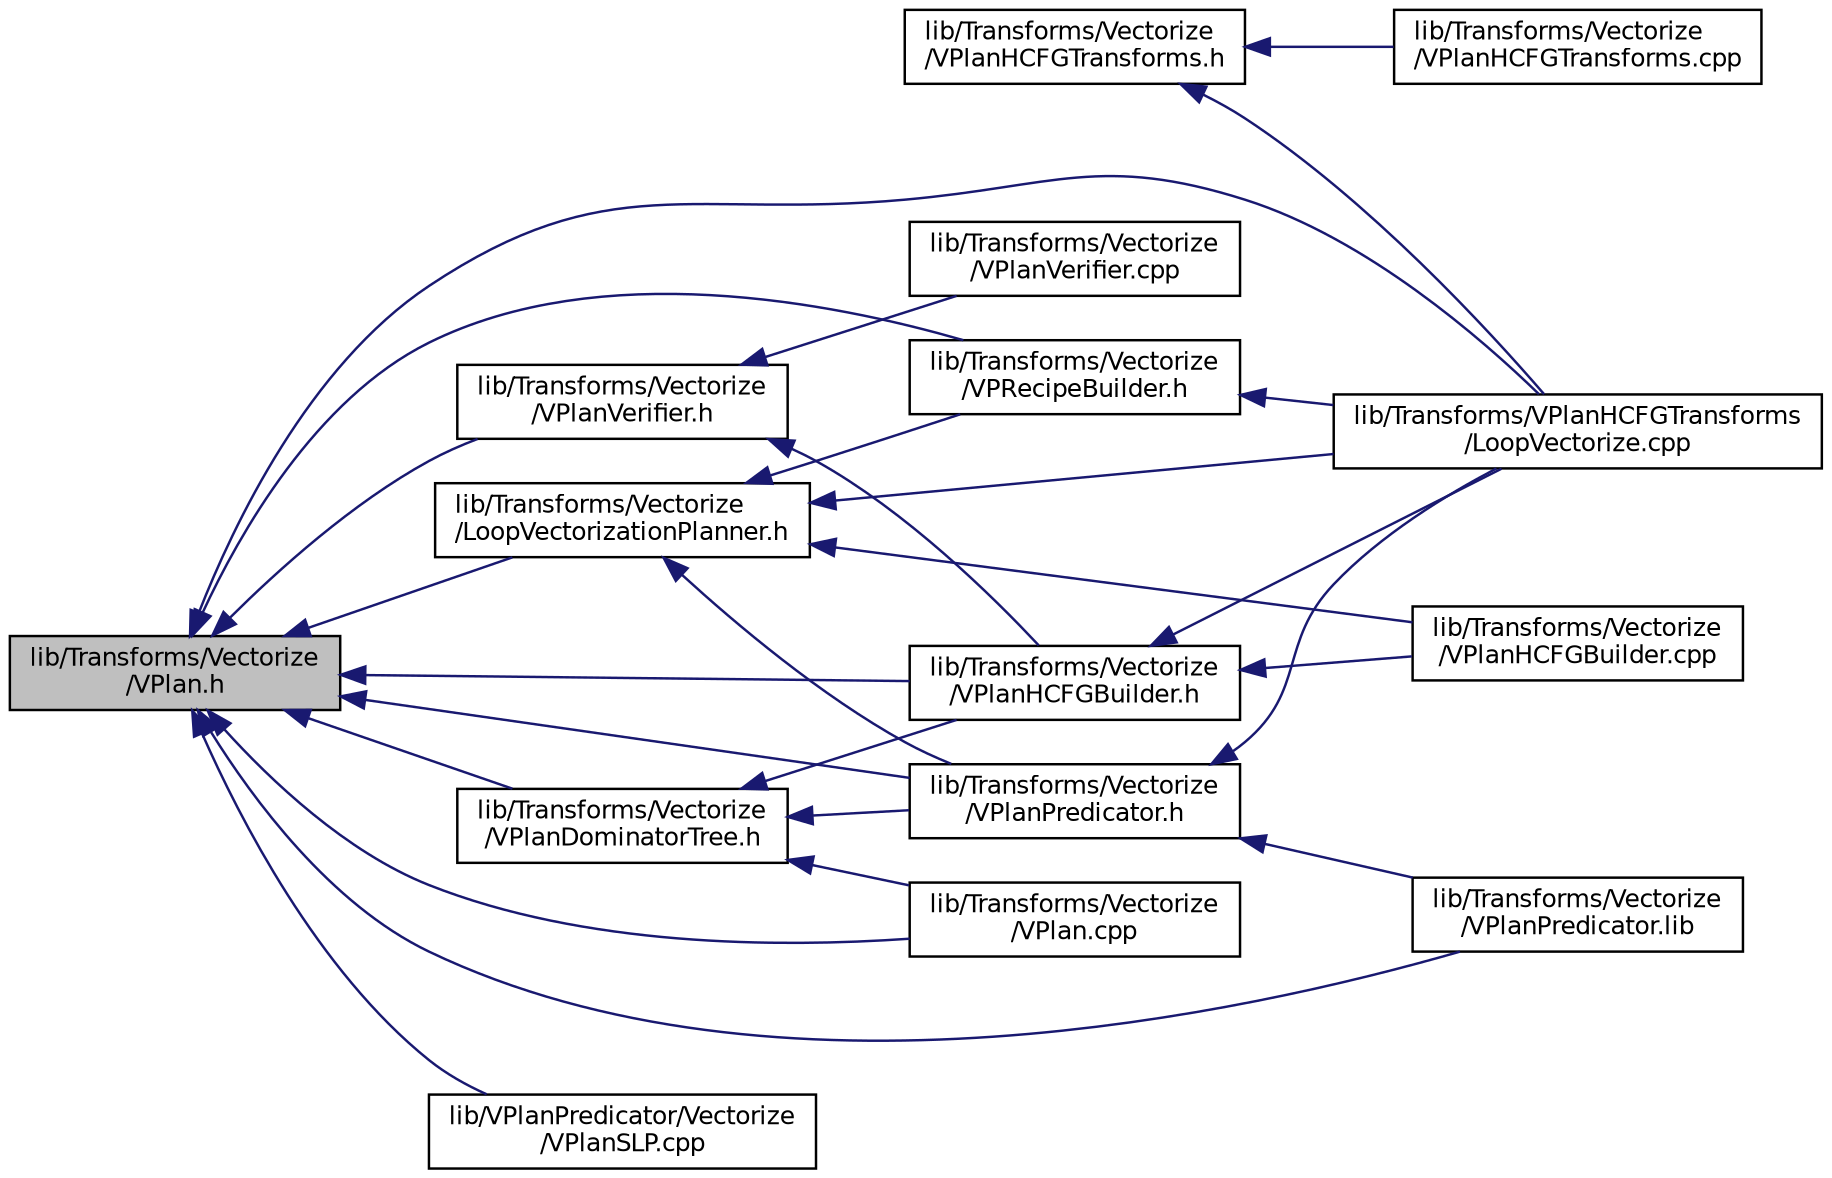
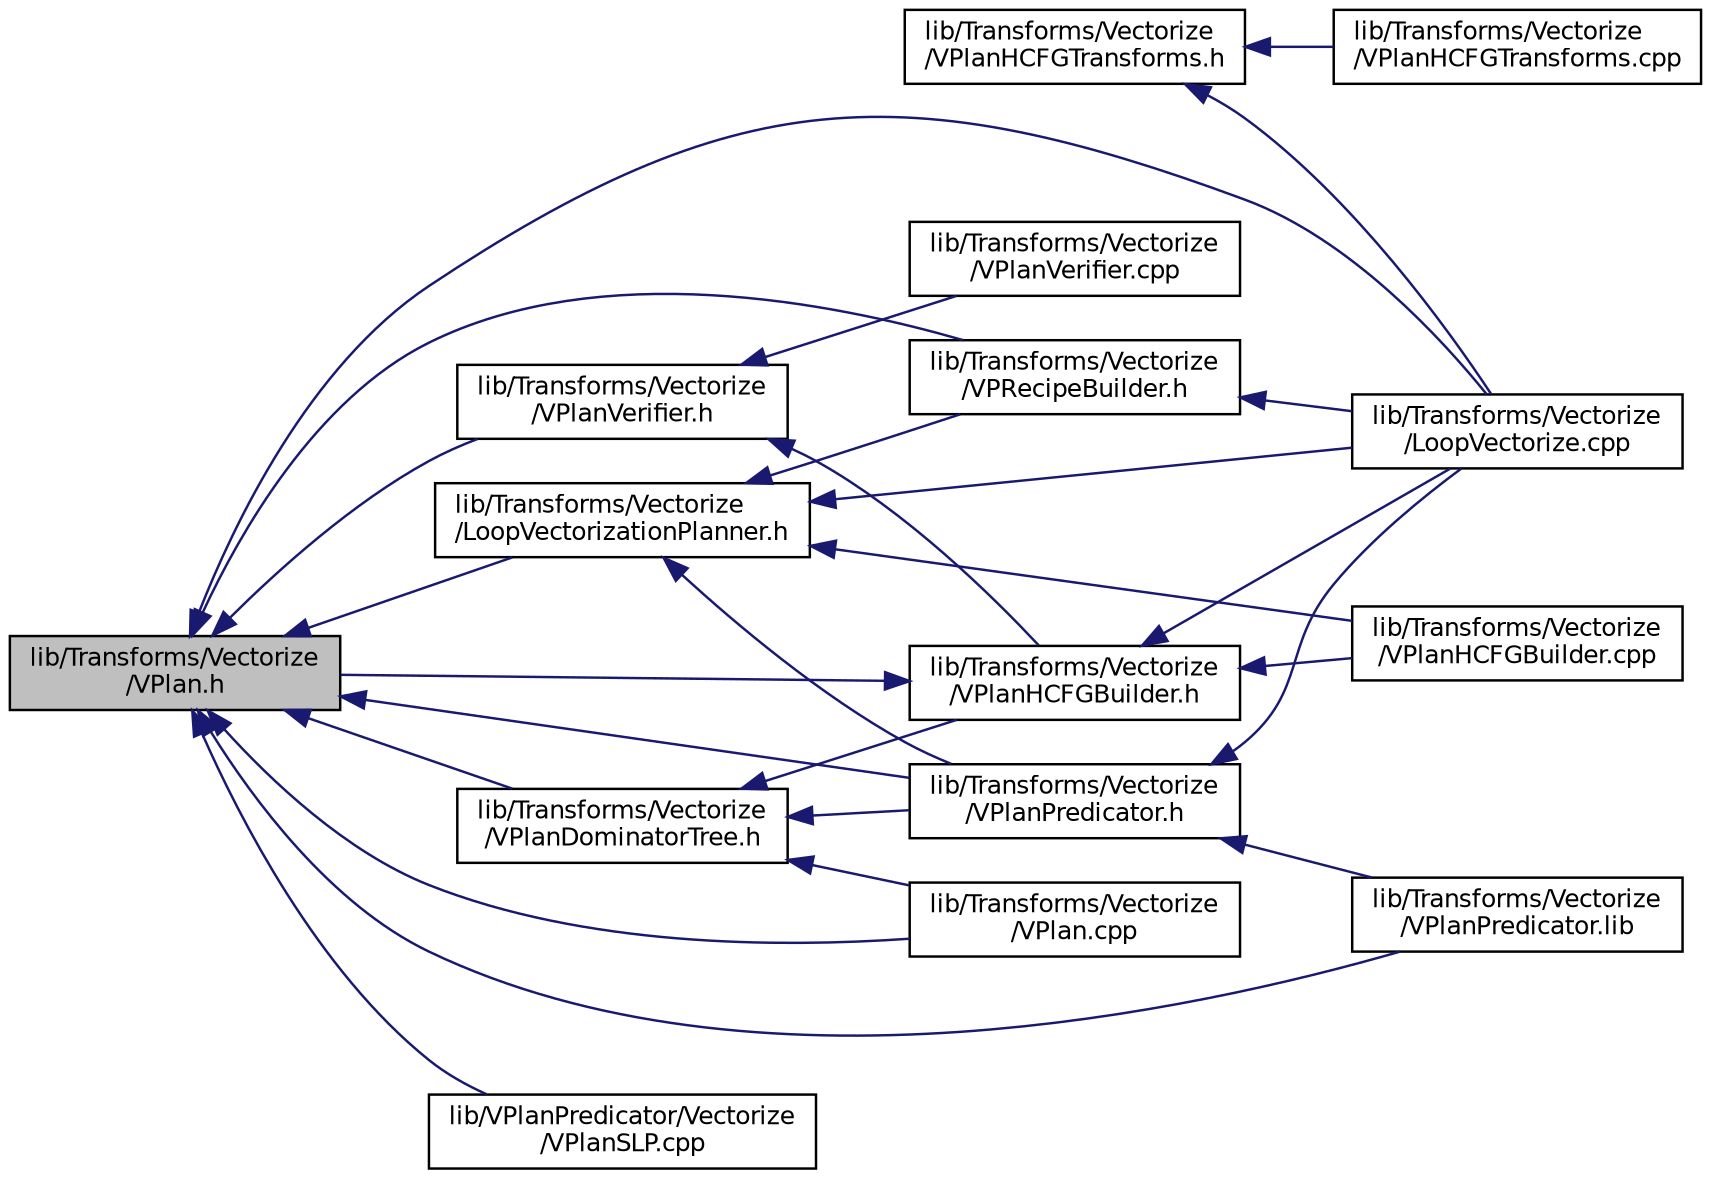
node "lib/Transforms/VPlanHCFGTransforms /LoopVectorize.cpp": label "lib/Transforms/VPlanHCFGTransforms /LoopVectorize.cpp" -> "lib/Transforms/Vectorize /LoopVectorize.cpp"
edge "lib/Transforms/Vectorize /VPlanHCFGBuilder.h" -> "lib/Transforms/Vectorize /VPlan.h": reversed
